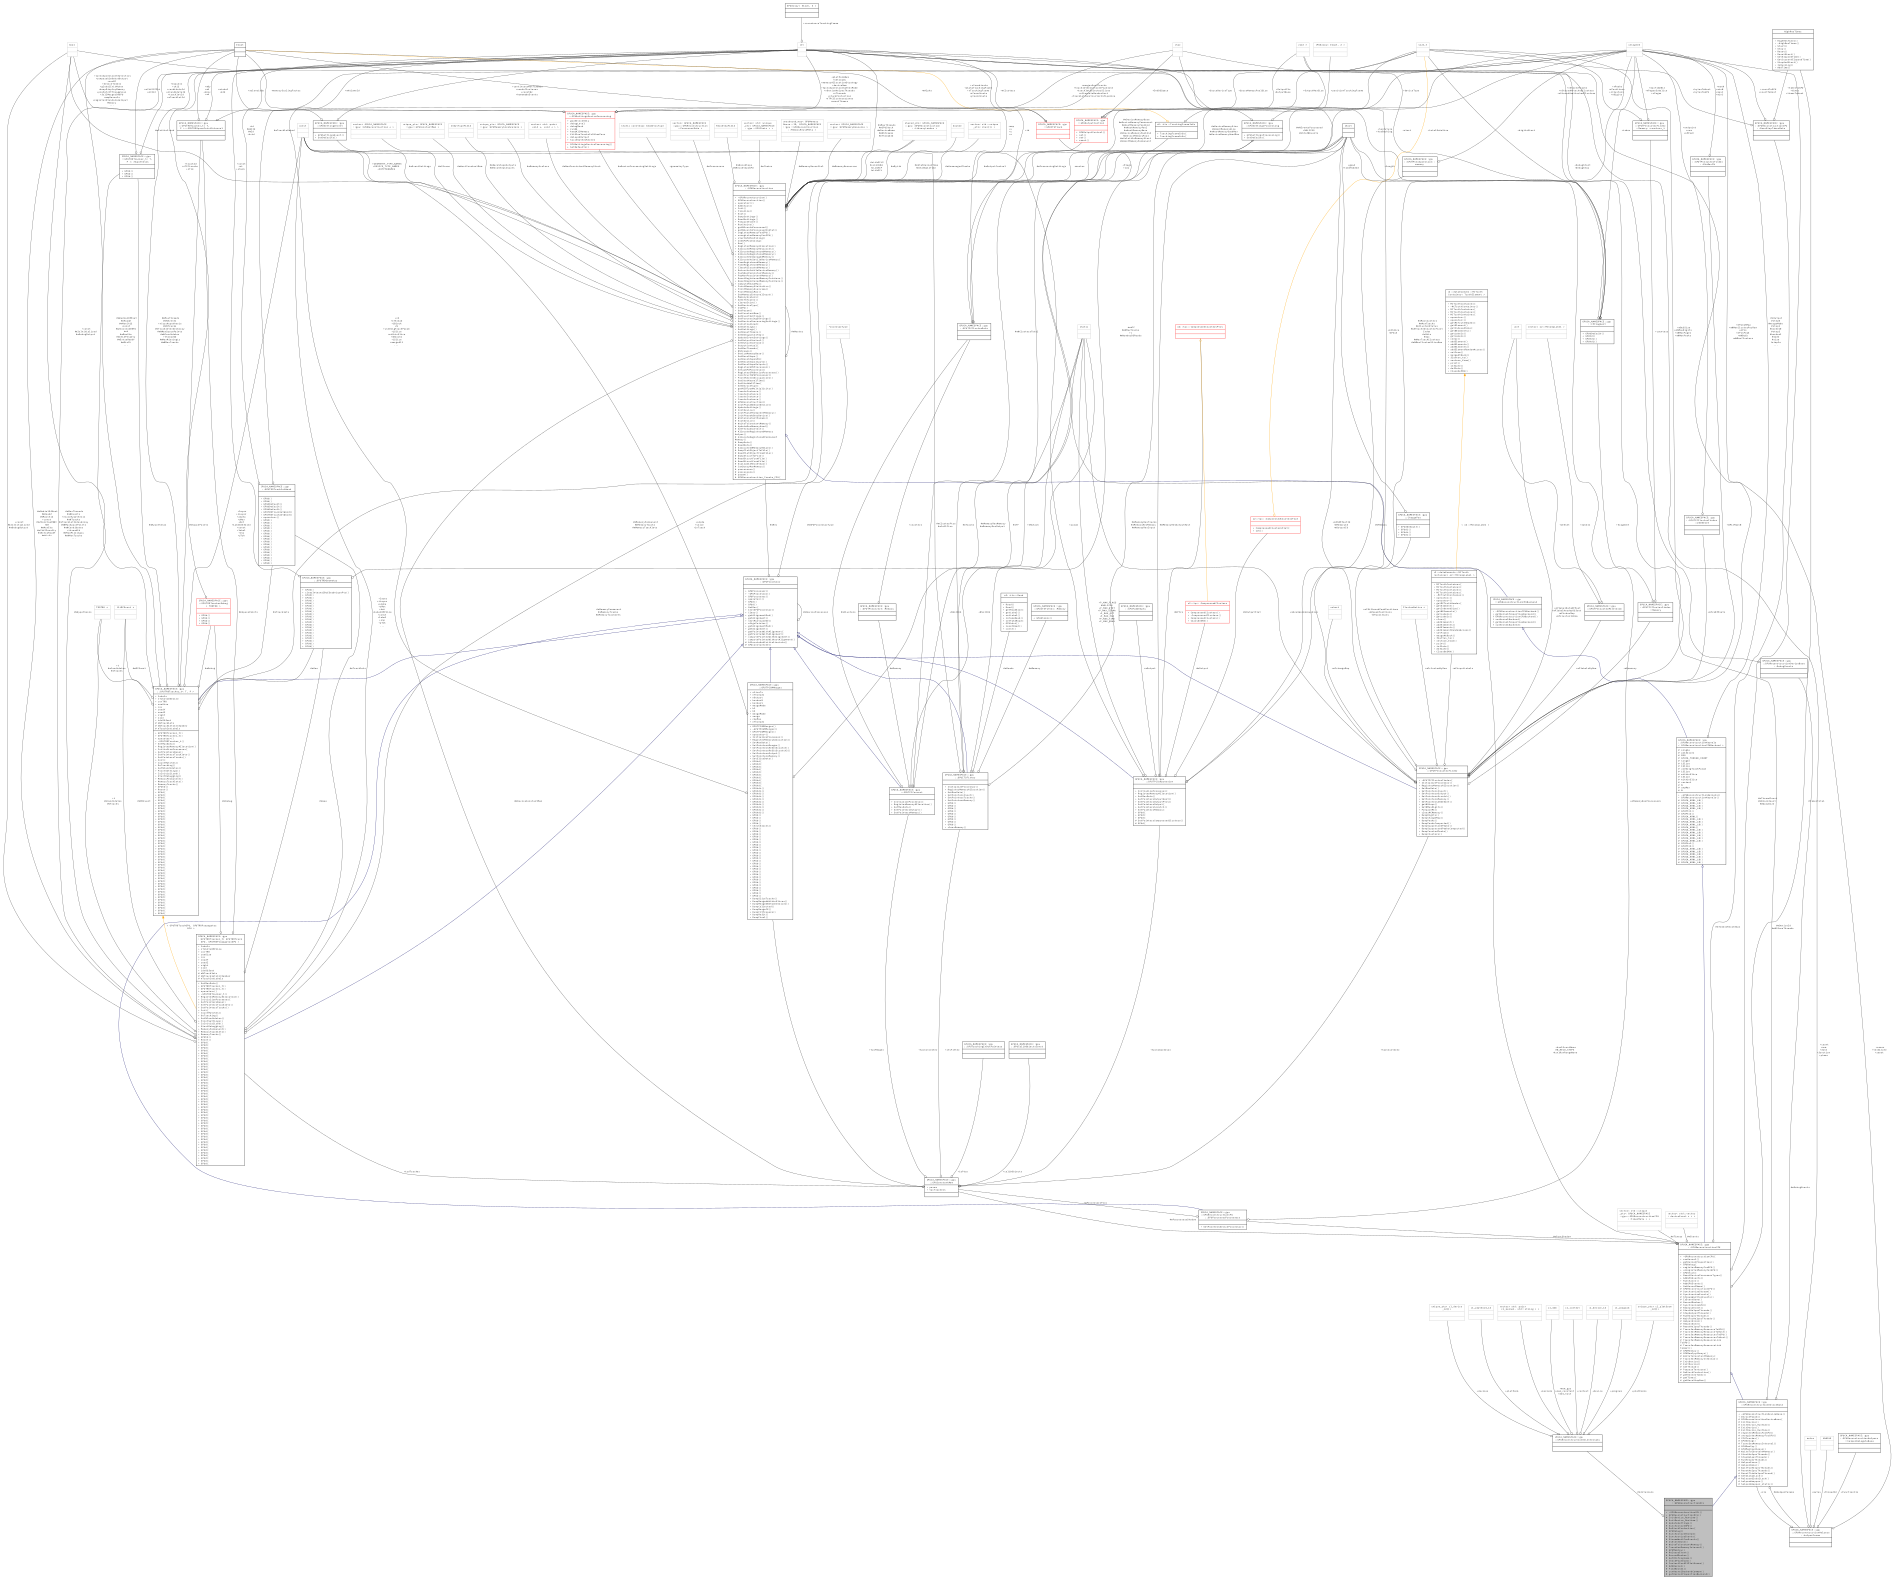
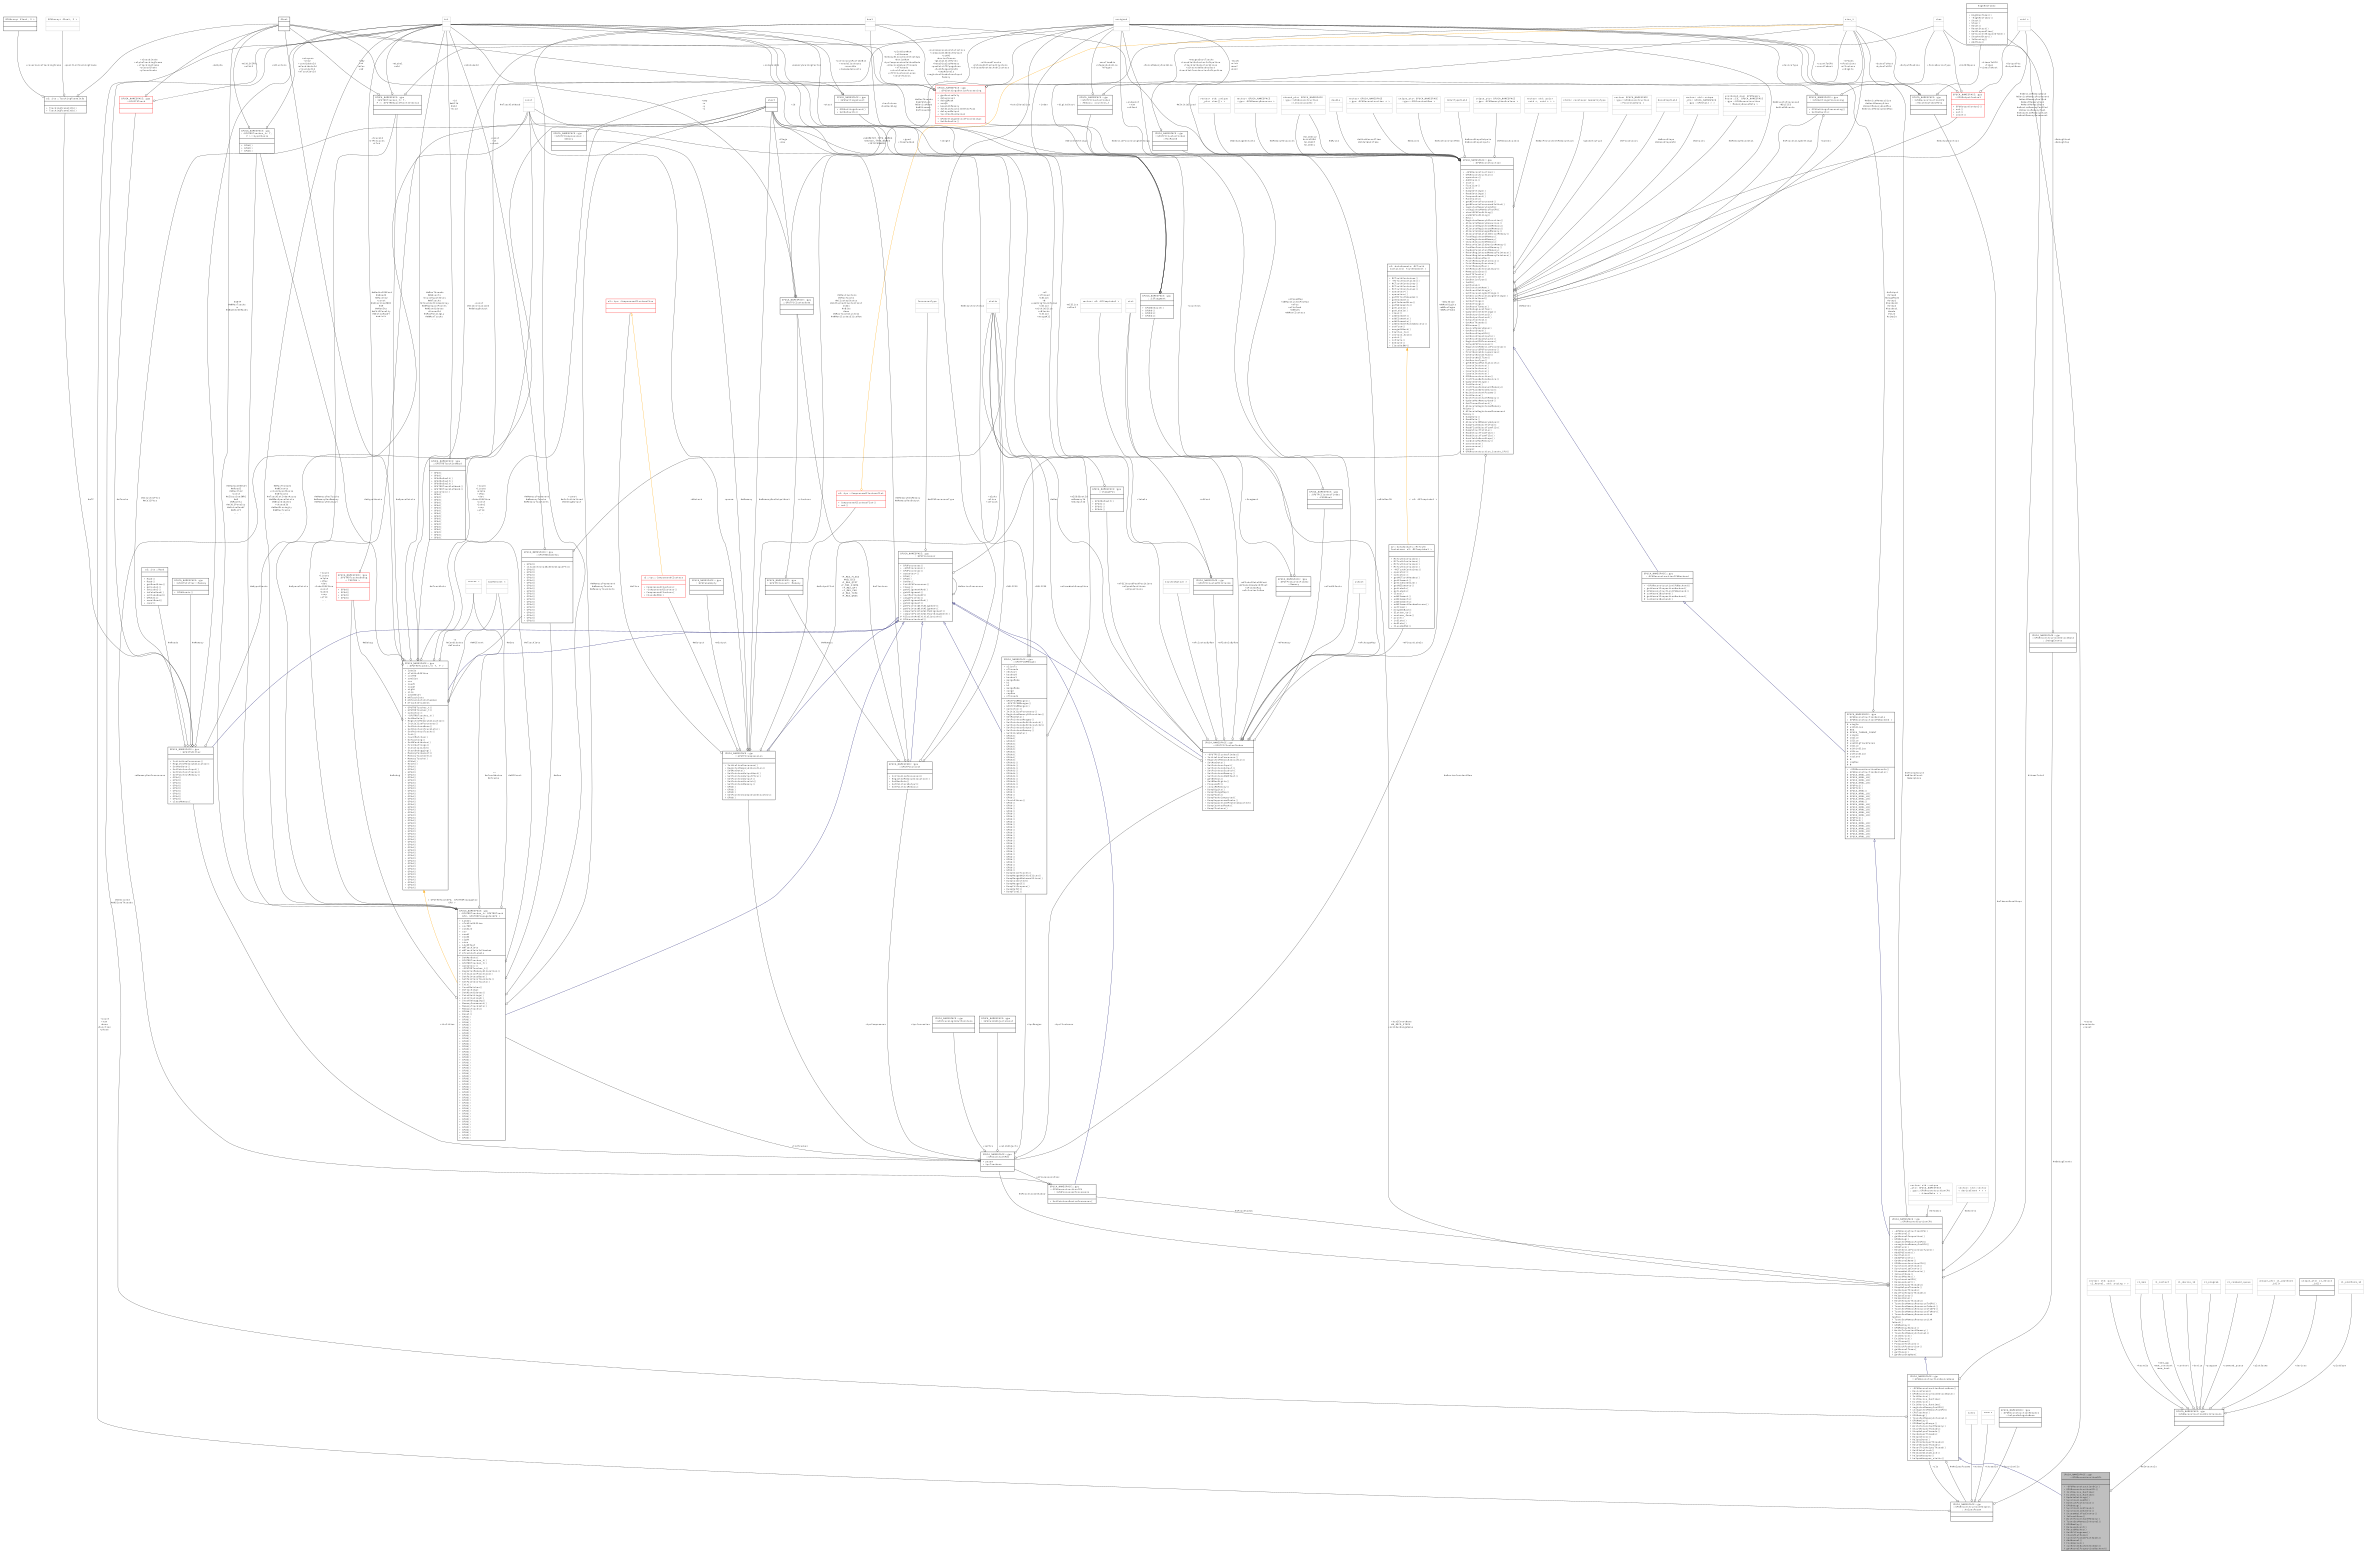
edge "GPUArray< float, 3 >" -> "int": now "GPUArray< float, 3 >" -> "o2::its::TrackingFrameInfo"
edge "float" -> "o2::its::TrackingFrameInfo": color orange -> grey25
node "cl_command_queue": added
node "unique_ptr< cl_device": color grey75 -> black
